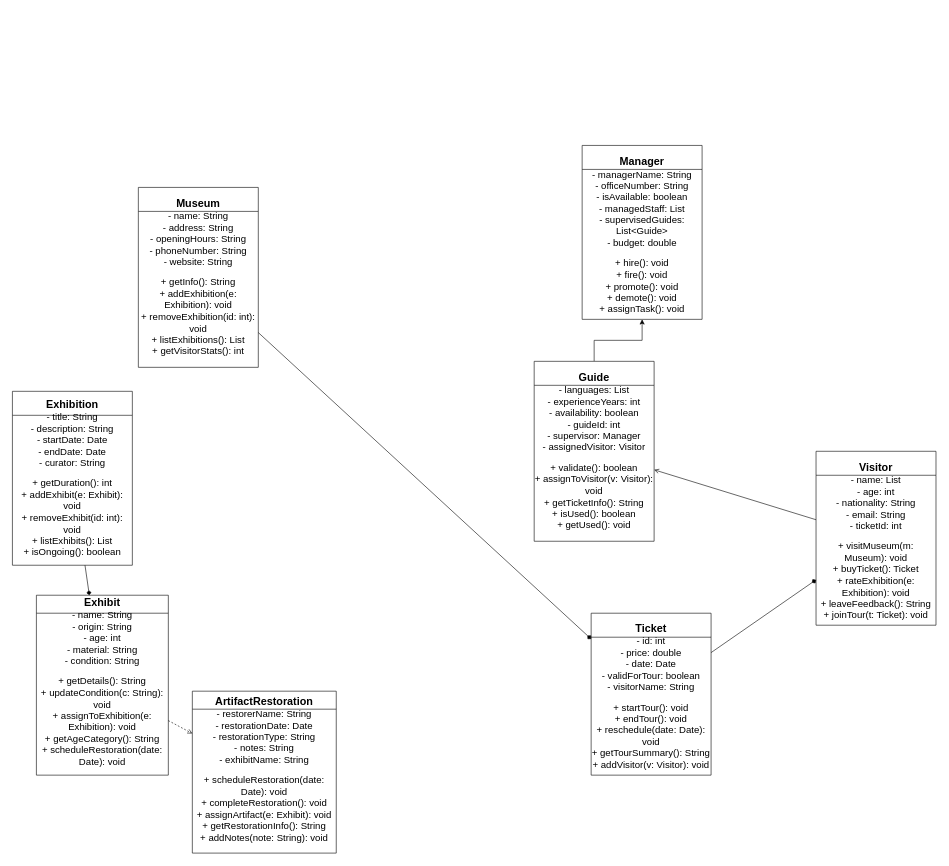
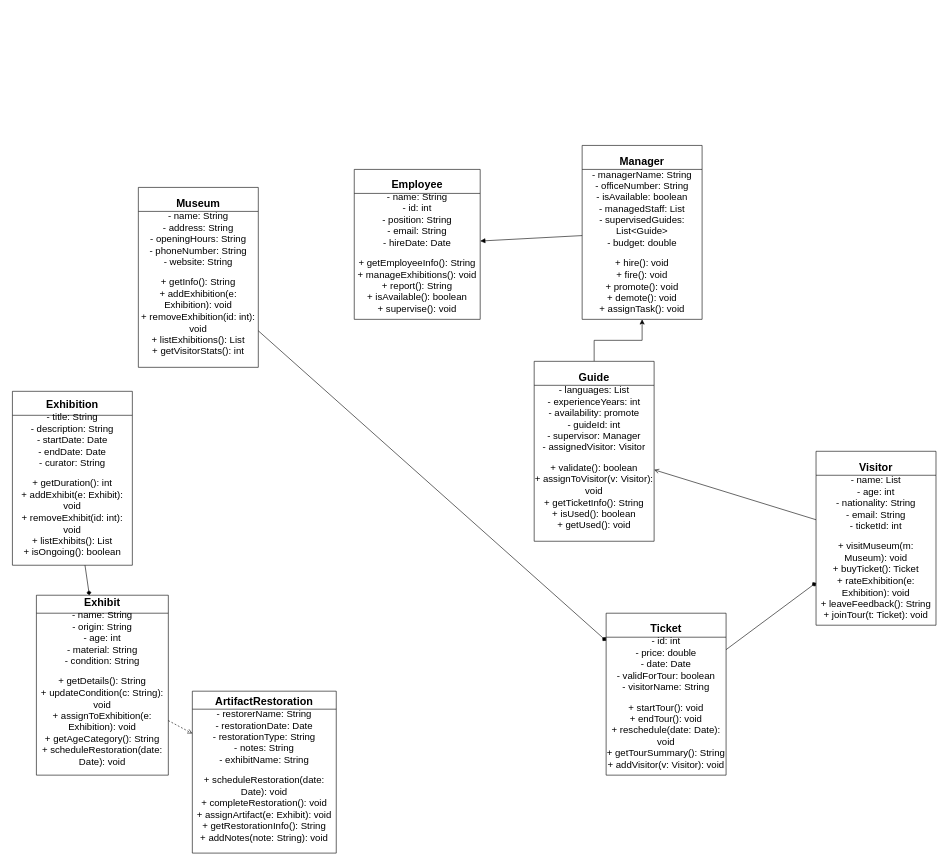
edge "Manager - managerName: String - officeNumber: String - isAvailable: boolean - managedStaff: List - supervisedGuides: List<Guide> - budget: double + hire(): void + fire(): void + promote(): void + demote(): void + assignTask(): void" -> "Employee - name: String - id: int - position: String - email: String - hireDate: Date + getEmployeeInfo(): String + manageExhibitions(): void + report(): String + isAvailable(): boolean + supervise(): void": added
node "Employee - name: String - id: int - position: String - email: String - hireDate: Date + getEmployeeInfo(): String + manageExhibitions(): void + report(): String + isAvailable(): boolean + supervise(): void": added
node "Guide - languages: List - experienceYears: int - availability: boolean - guideId: int - supervisor: Manager - assignedVisitor: Visitor + validate(): boolean + assignToVisitor(v: Visitor): void + getTicketInfo(): String + isUsed(): boolean + getUsed(): void": label "Guide - languages: List - experienceYears: int - availability: boolean - guideId: int - supervisor: Manager - assignedVisitor: Visitor + validate(): boolean + assignToVisitor(v: Visitor): void + getTicketInfo(): String + isUsed(): boolean + getUsed(): void" -> "Guide - languages: List - experienceYears: int - availability: promote - guideId: int - supervisor: Manager - assignedVisitor: Visitor + validate(): boolean + assignToVisitor(v: Visitor): void + getTicketInfo(): String + isUsed(): boolean + getUsed(): void"
node "Ticket - id: int - price: double - date: Date - validForTour: boolean - visitorName: String + startTour(): void + endTour(): void + reschedule(date: Date): void + getTourSummary(): String + addVisitor(v: Visitor): void": moved (651, 695) -> (666, 695)
